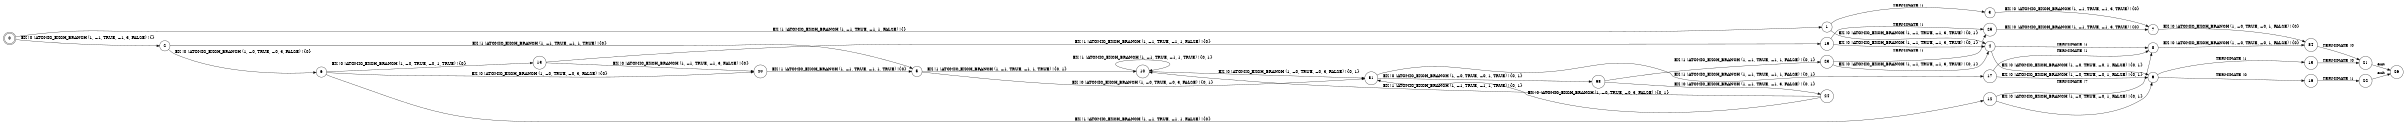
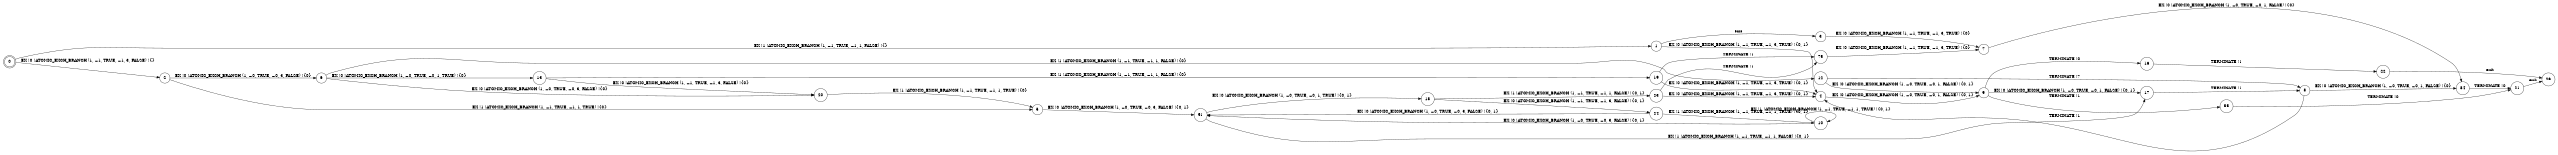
edge "1" -> "3": label "TERMINATE !1" -> "exit"
node "25": label "25" -> "75"
edge "4" -> "8": reversed
node "15": label "15" -> "55"
edge "5" -> "10": removed, label "EX !1 !ATOMIC_EXCH_BRANCH (1, +1, TRUE, +1, 1, TRUE) !{0, 1}"
edge "17" -> "9": reversed
node "68": label "68" -> "18"
